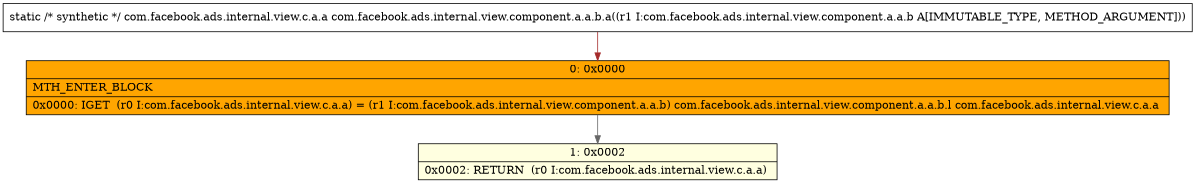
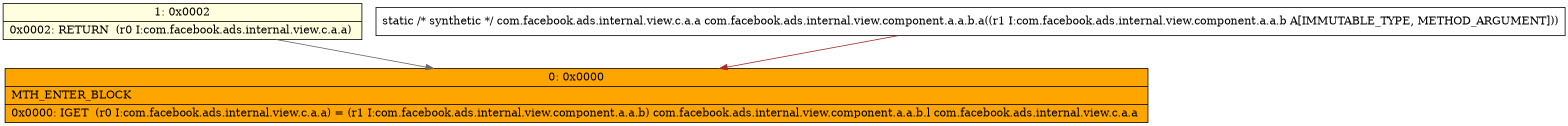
edge "0: 0x0000" -> "1: 0x0002": reversed
